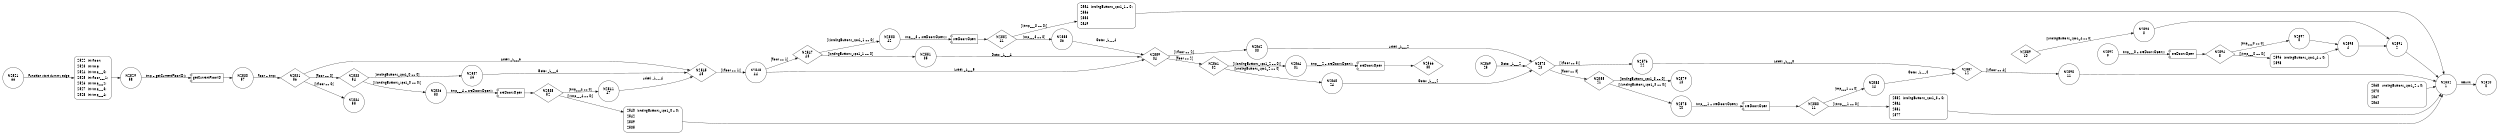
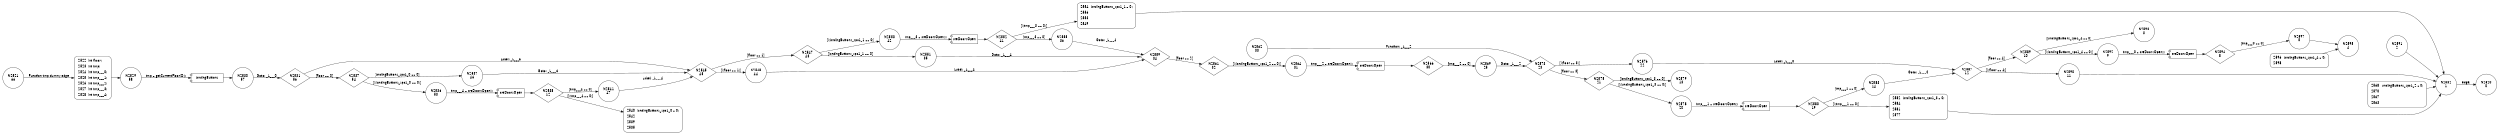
edge "N2593 3" -> "N2591 2": removed
edge "N2595 4" -> "N2591 2": removed
edge "N2562 33" -> "N2573 23": label "Label: _L___2" -> "Function: _L___2"
edge "N2559 34" -> "N2562 33": removed, label "[!(floor == 2)]"
edge "N2589 10" -> "N2592 9": added, label "[!(landingButtons_spc1_4 == 0)]"
edge "N2594 8" -> "2596": removed, label "[!(tmp___0 == 0)]"
edge "N2587 12" -> "N2589 10": added, label "[floor == 4]"
edge "N2548 44" -> "N2547 43": now "N2545 45" -> "N2547 43"
edge "N2566 30" -> "N2569 25": added, label "[tmp___2 == 0]"
edge "N2548 44" -> "N2559 34": label "Label: _L___5" -> "Label: _L___4"
edge "N2521 66" -> "2522": label "Function start dummy edge" -> "Function tmp dummy edge"
edge "N2530 57" -> "N2531 56": label "floor = tmp;" -> "Goto: _L___0"
node "2522": text "int floor___1;" -> "int tmp___1;"
node "getCurrentFloorID": label "getCurrentFloorID" -> "landingButtons"
node "N2533 54": label "N2533 54" -> "N2537 54"
node "N2555 21": label "N2555 21" -> "N2575 21"
node "N2565 24": removed
edge "N2532 1" -> "N2520 0": label "return;" -> "edge;"
node "N2538 52": label "N2538 52" -> "N2538 12"
node "N2534 55": removed
node "N2580 11": label "N2580 11" -> "N2580 19"
edge "2540" -> "N2532 1": removed
